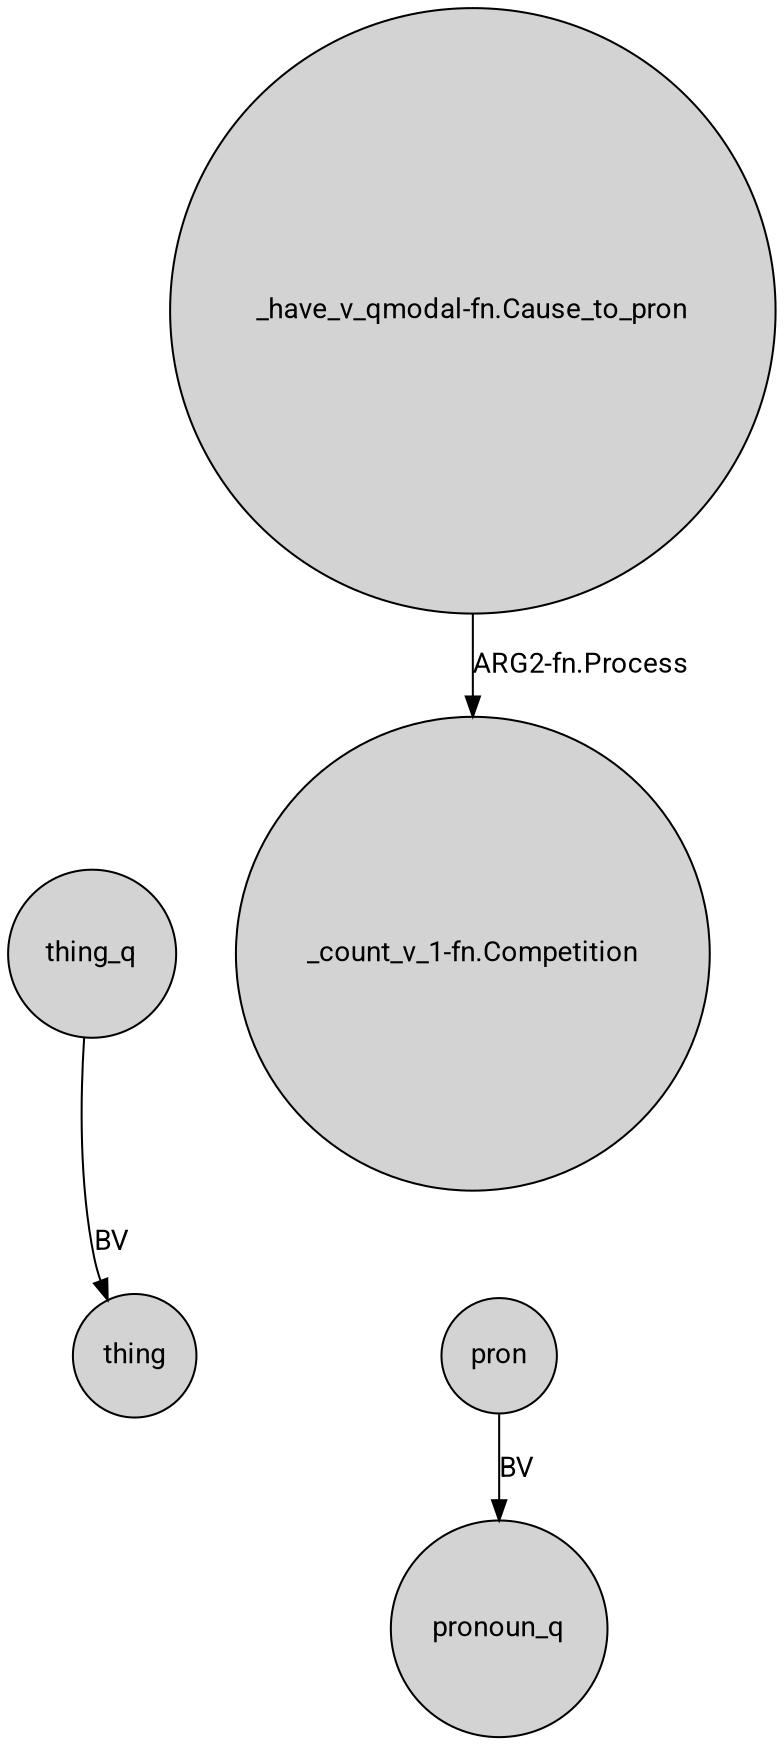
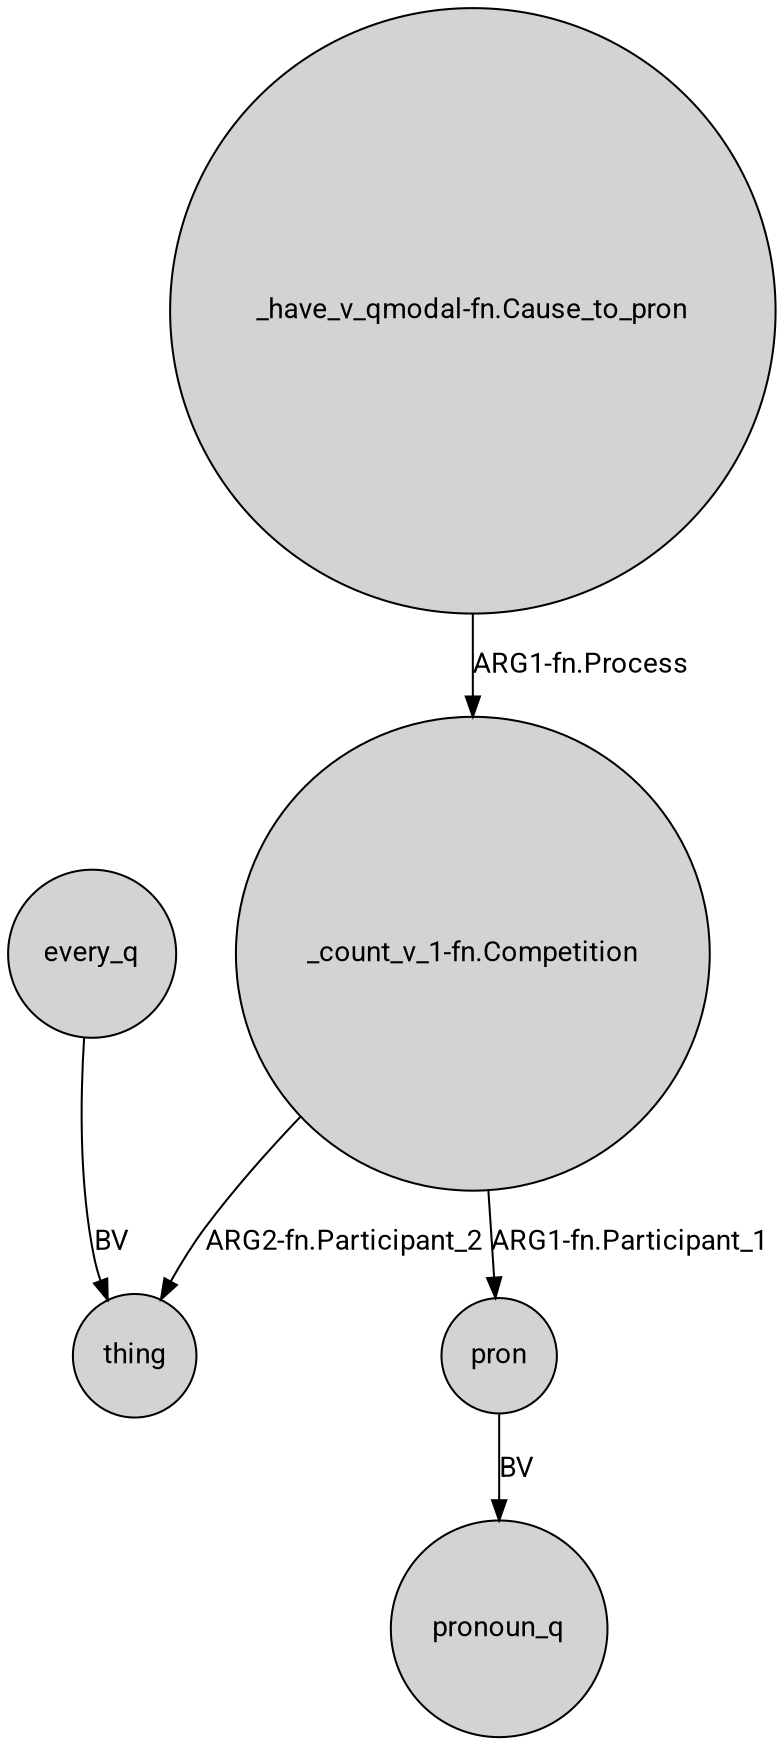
edge "_have_v_qmodal-fn.Cause_to_pron" -> "_count_v_1-fn.Competition": label "ARG2-fn.Process" -> "ARG1-fn.Process"
node "thing_q": label "thing_q" -> "every_q"
edge "_count_v_1-fn.Competition" -> "thing": added, label "ARG2-fn.Participant_2"
edge "_count_v_1-fn.Competition" -> "pron": added, label "ARG1-fn.Participant_1"
